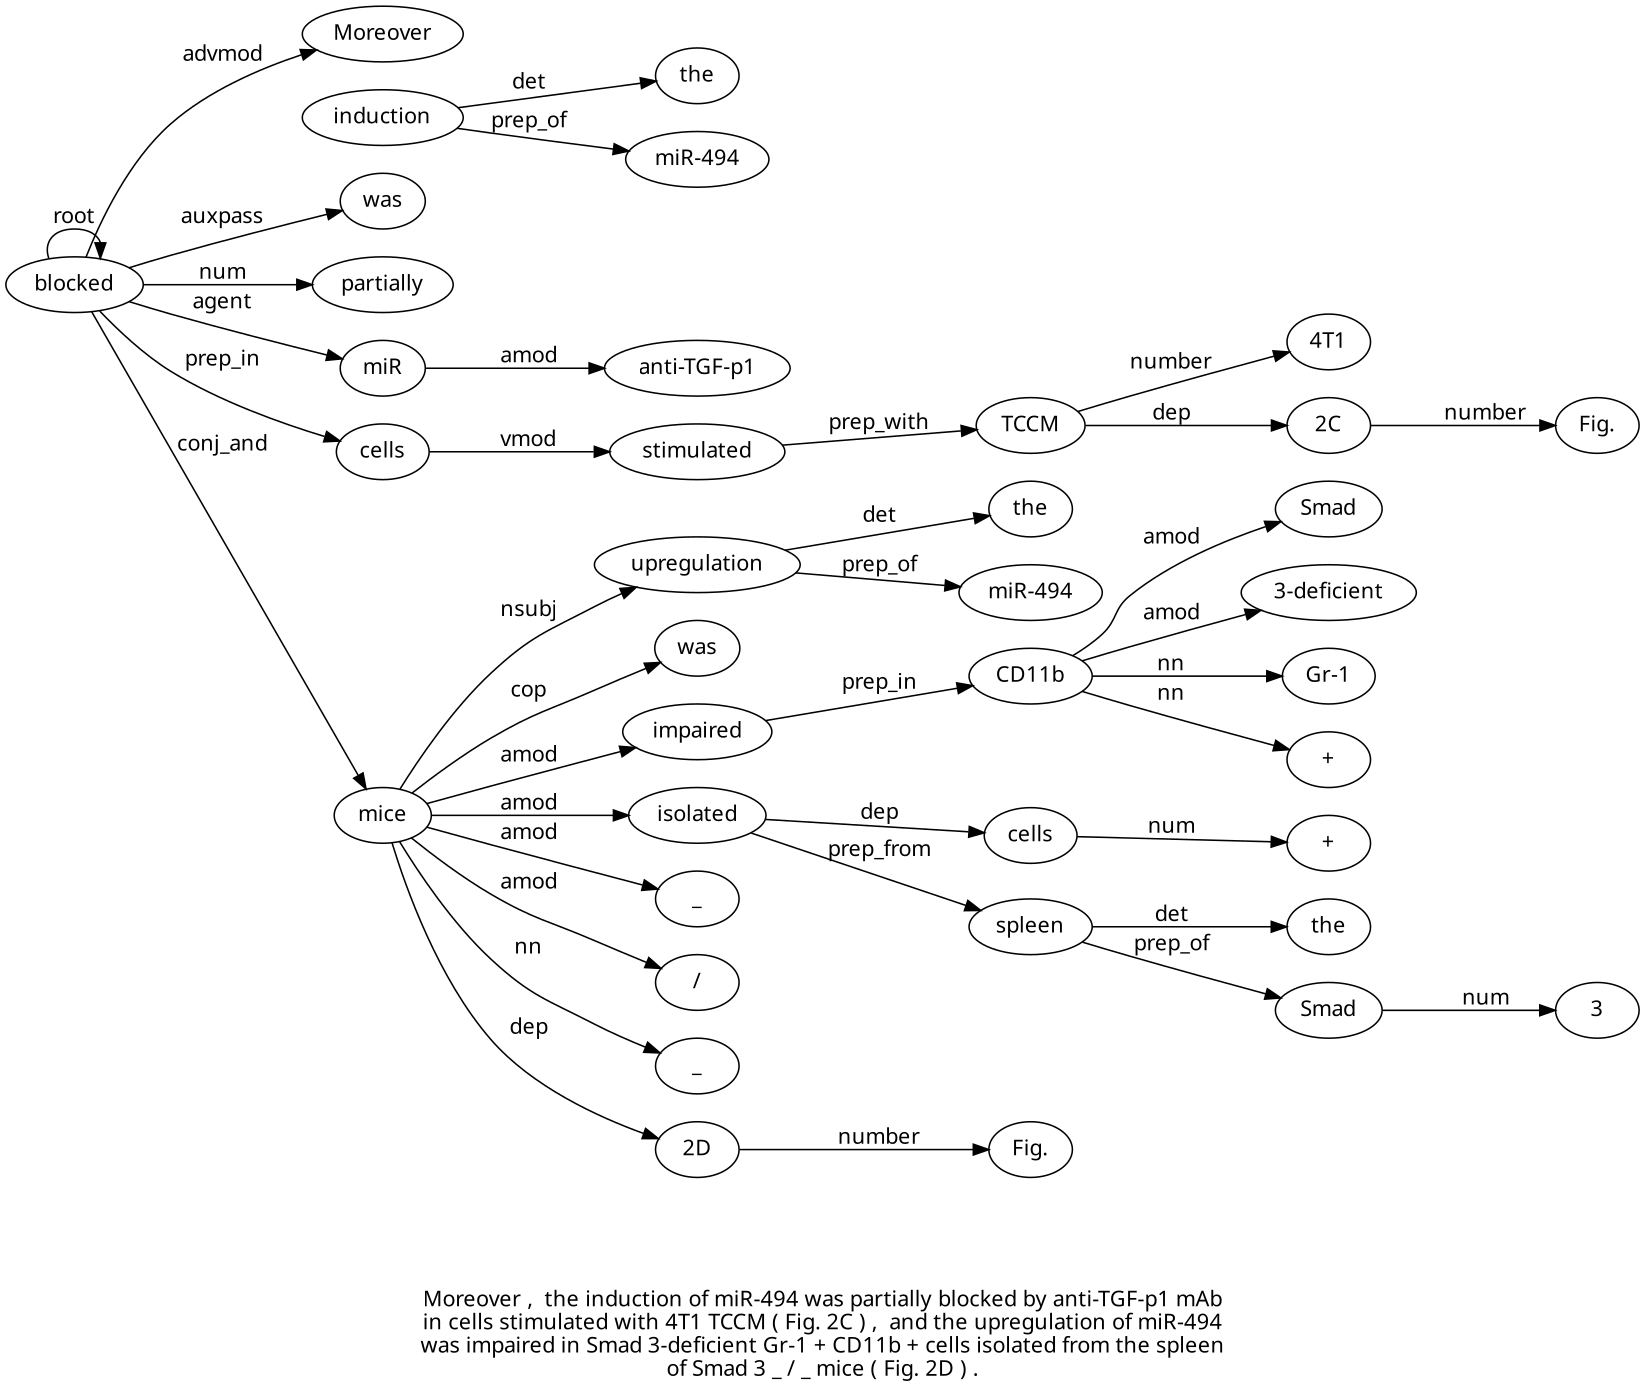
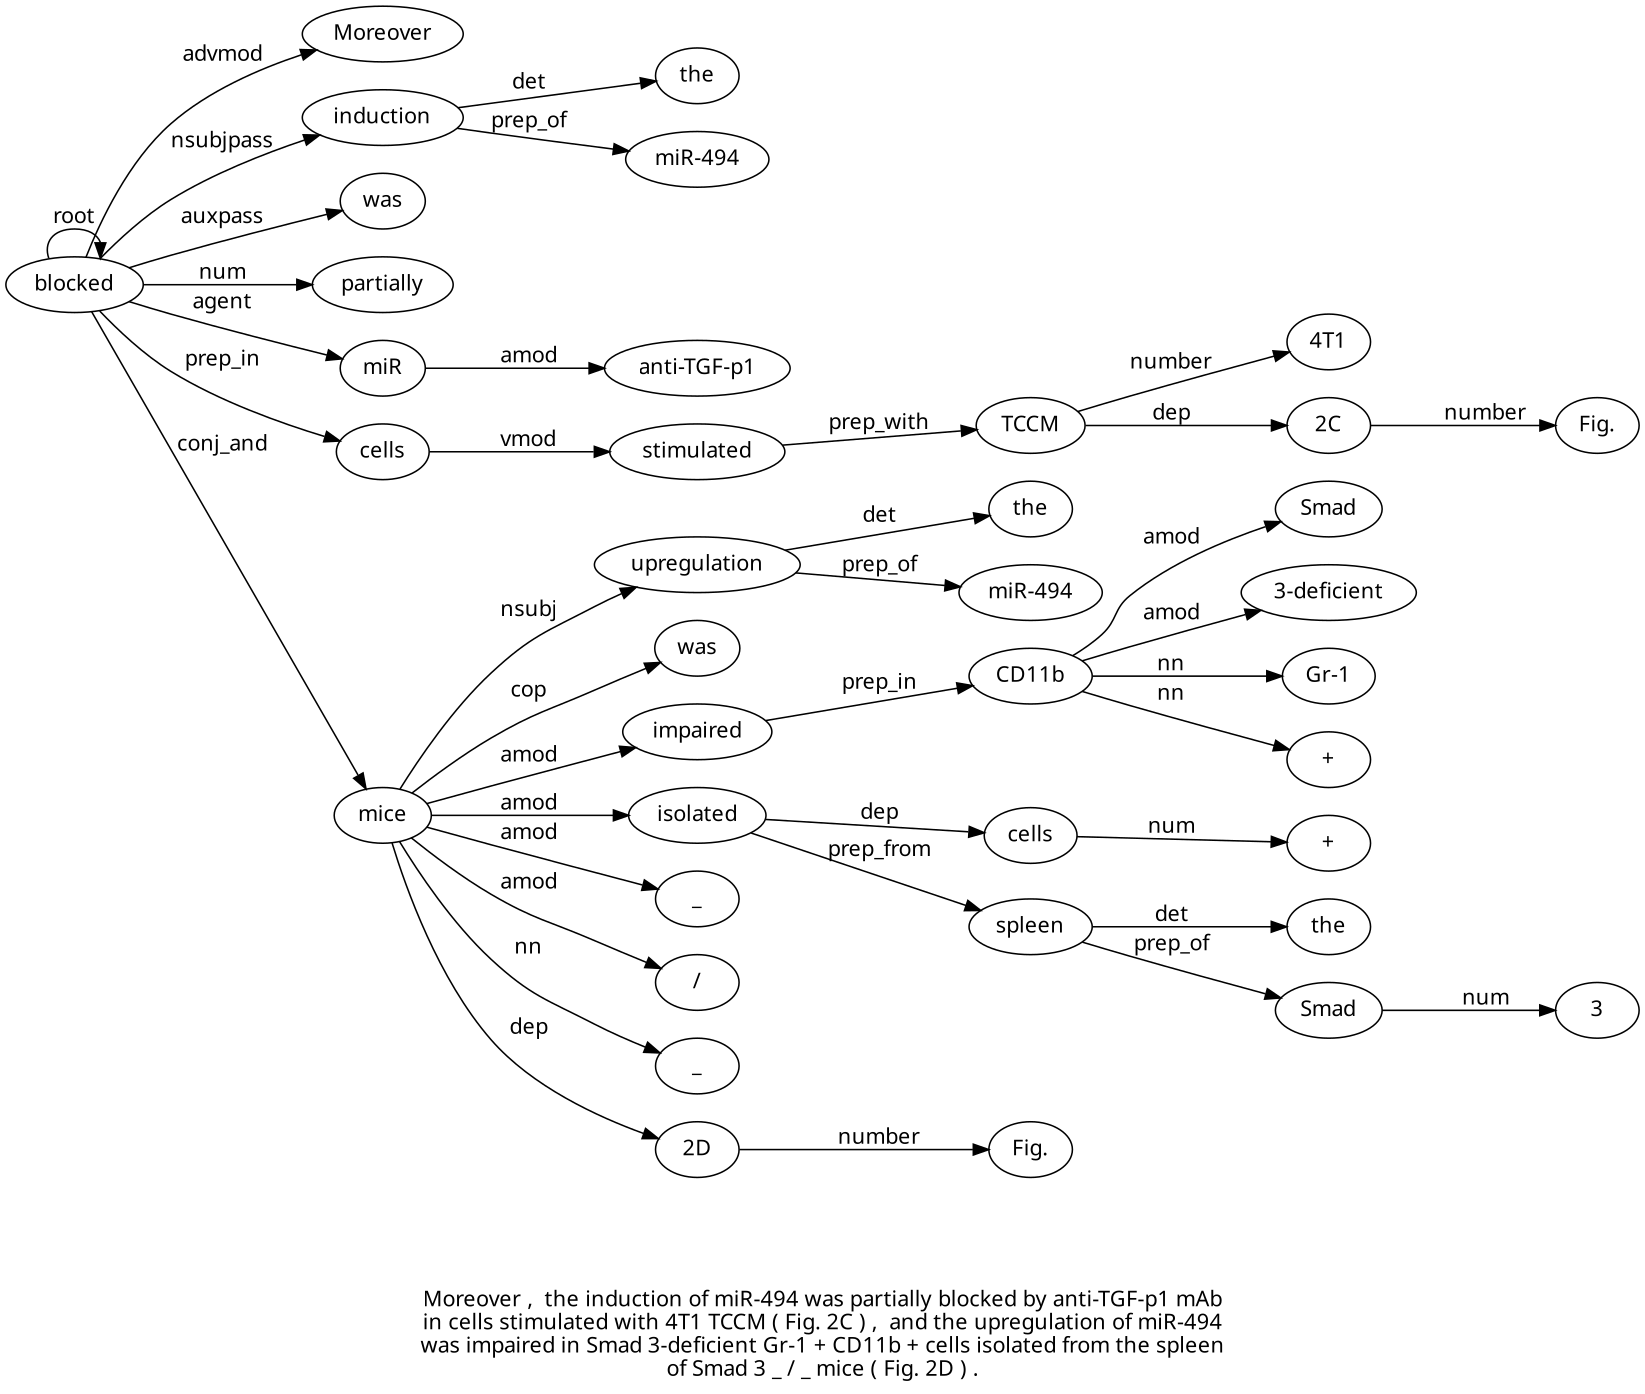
edge "blocked" -> "induction": added, label "nsubjpass"
